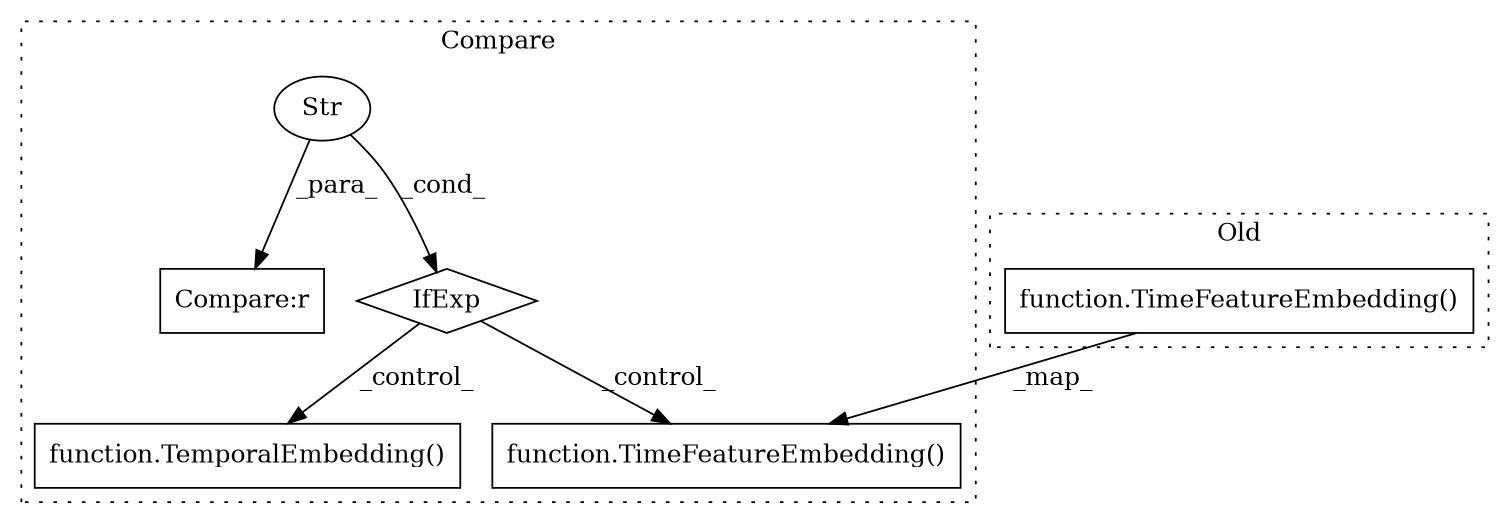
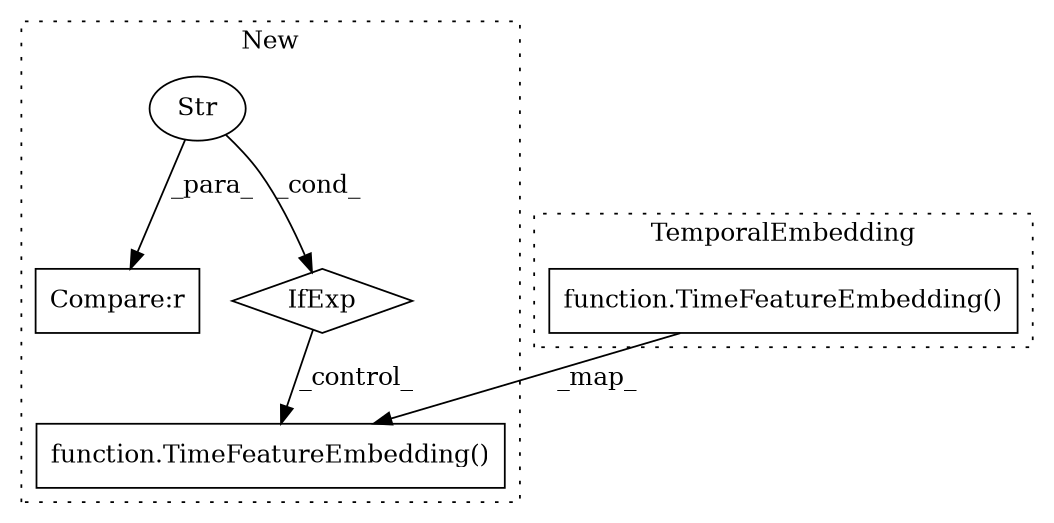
cluster "Compare": label "Compare" -> "New"
cluster "Old": label "Old" -> "TemporalEmbedding"
node "function.TemporalEmbedding()": removed
